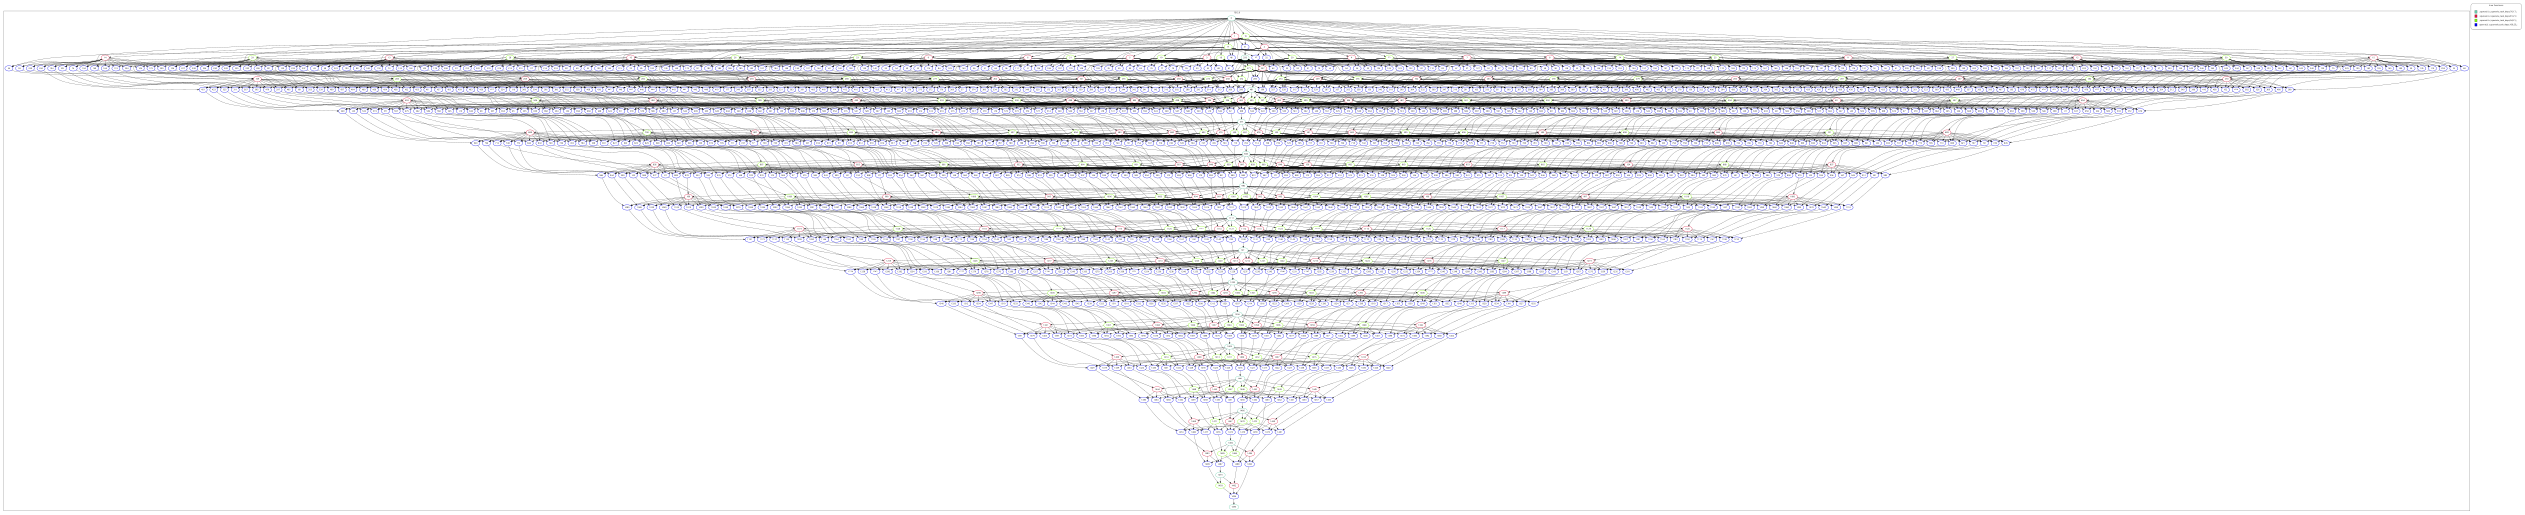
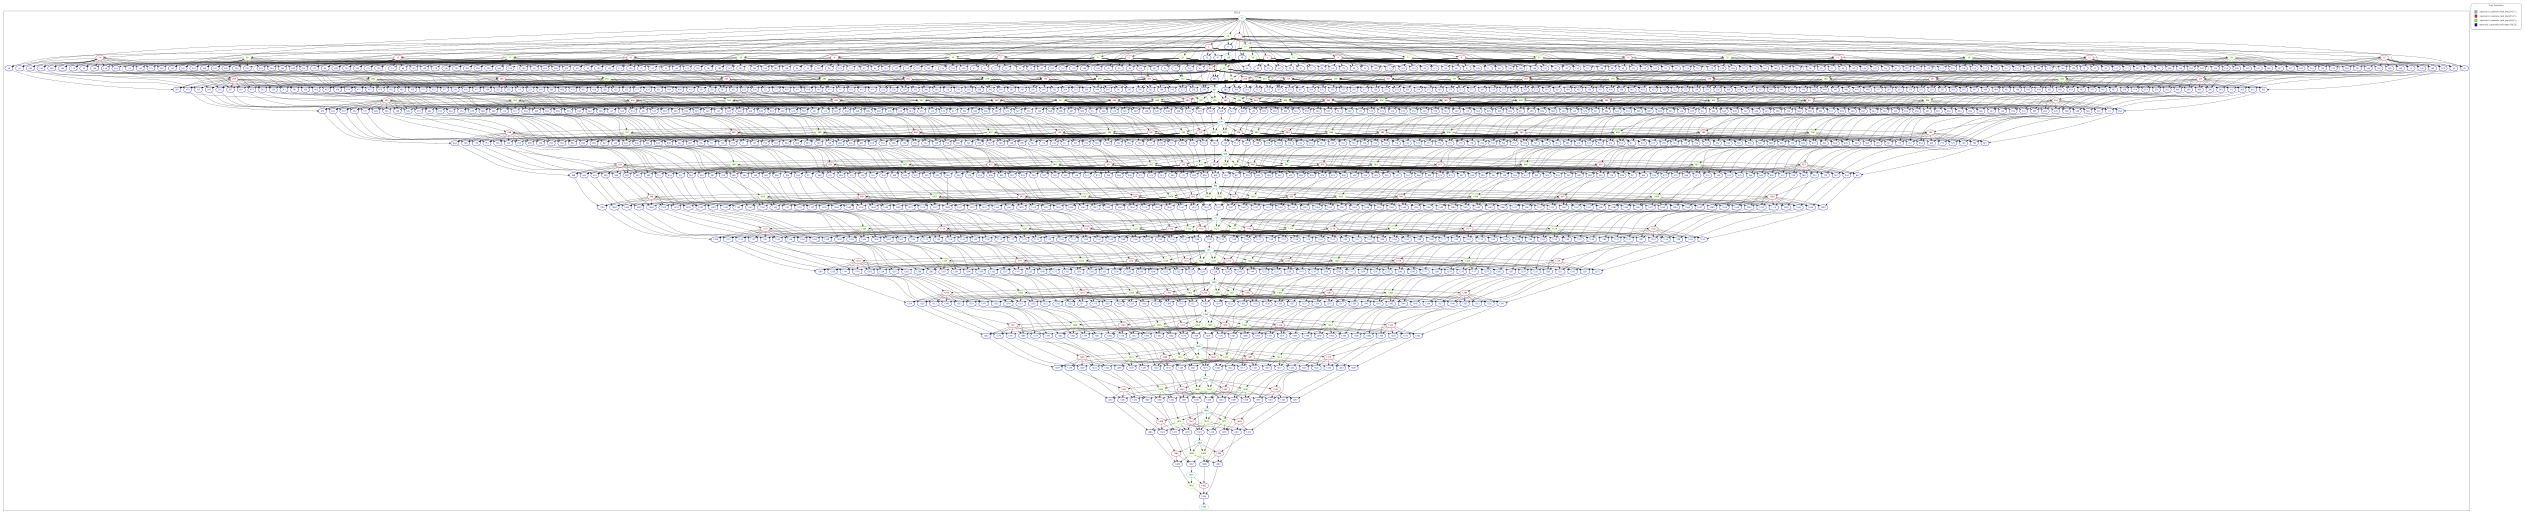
edge "484" -> "549": removed
